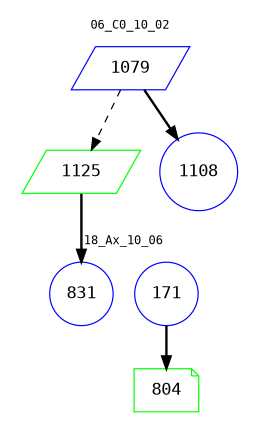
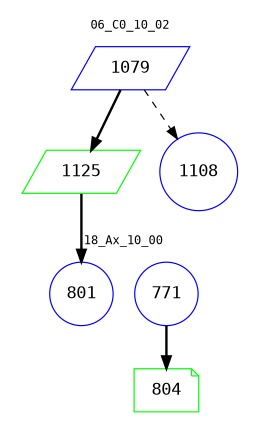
edge "1079" -> "1108": style bold -> dashed
edge "1079" -> "1125": style dashed -> bold
cluster "18_Ax_10_06": label "18_Ax_10_06" -> "18_Ax_10_00"
node "831": label "831" -> "801"
node "171": label "171" -> "771"
